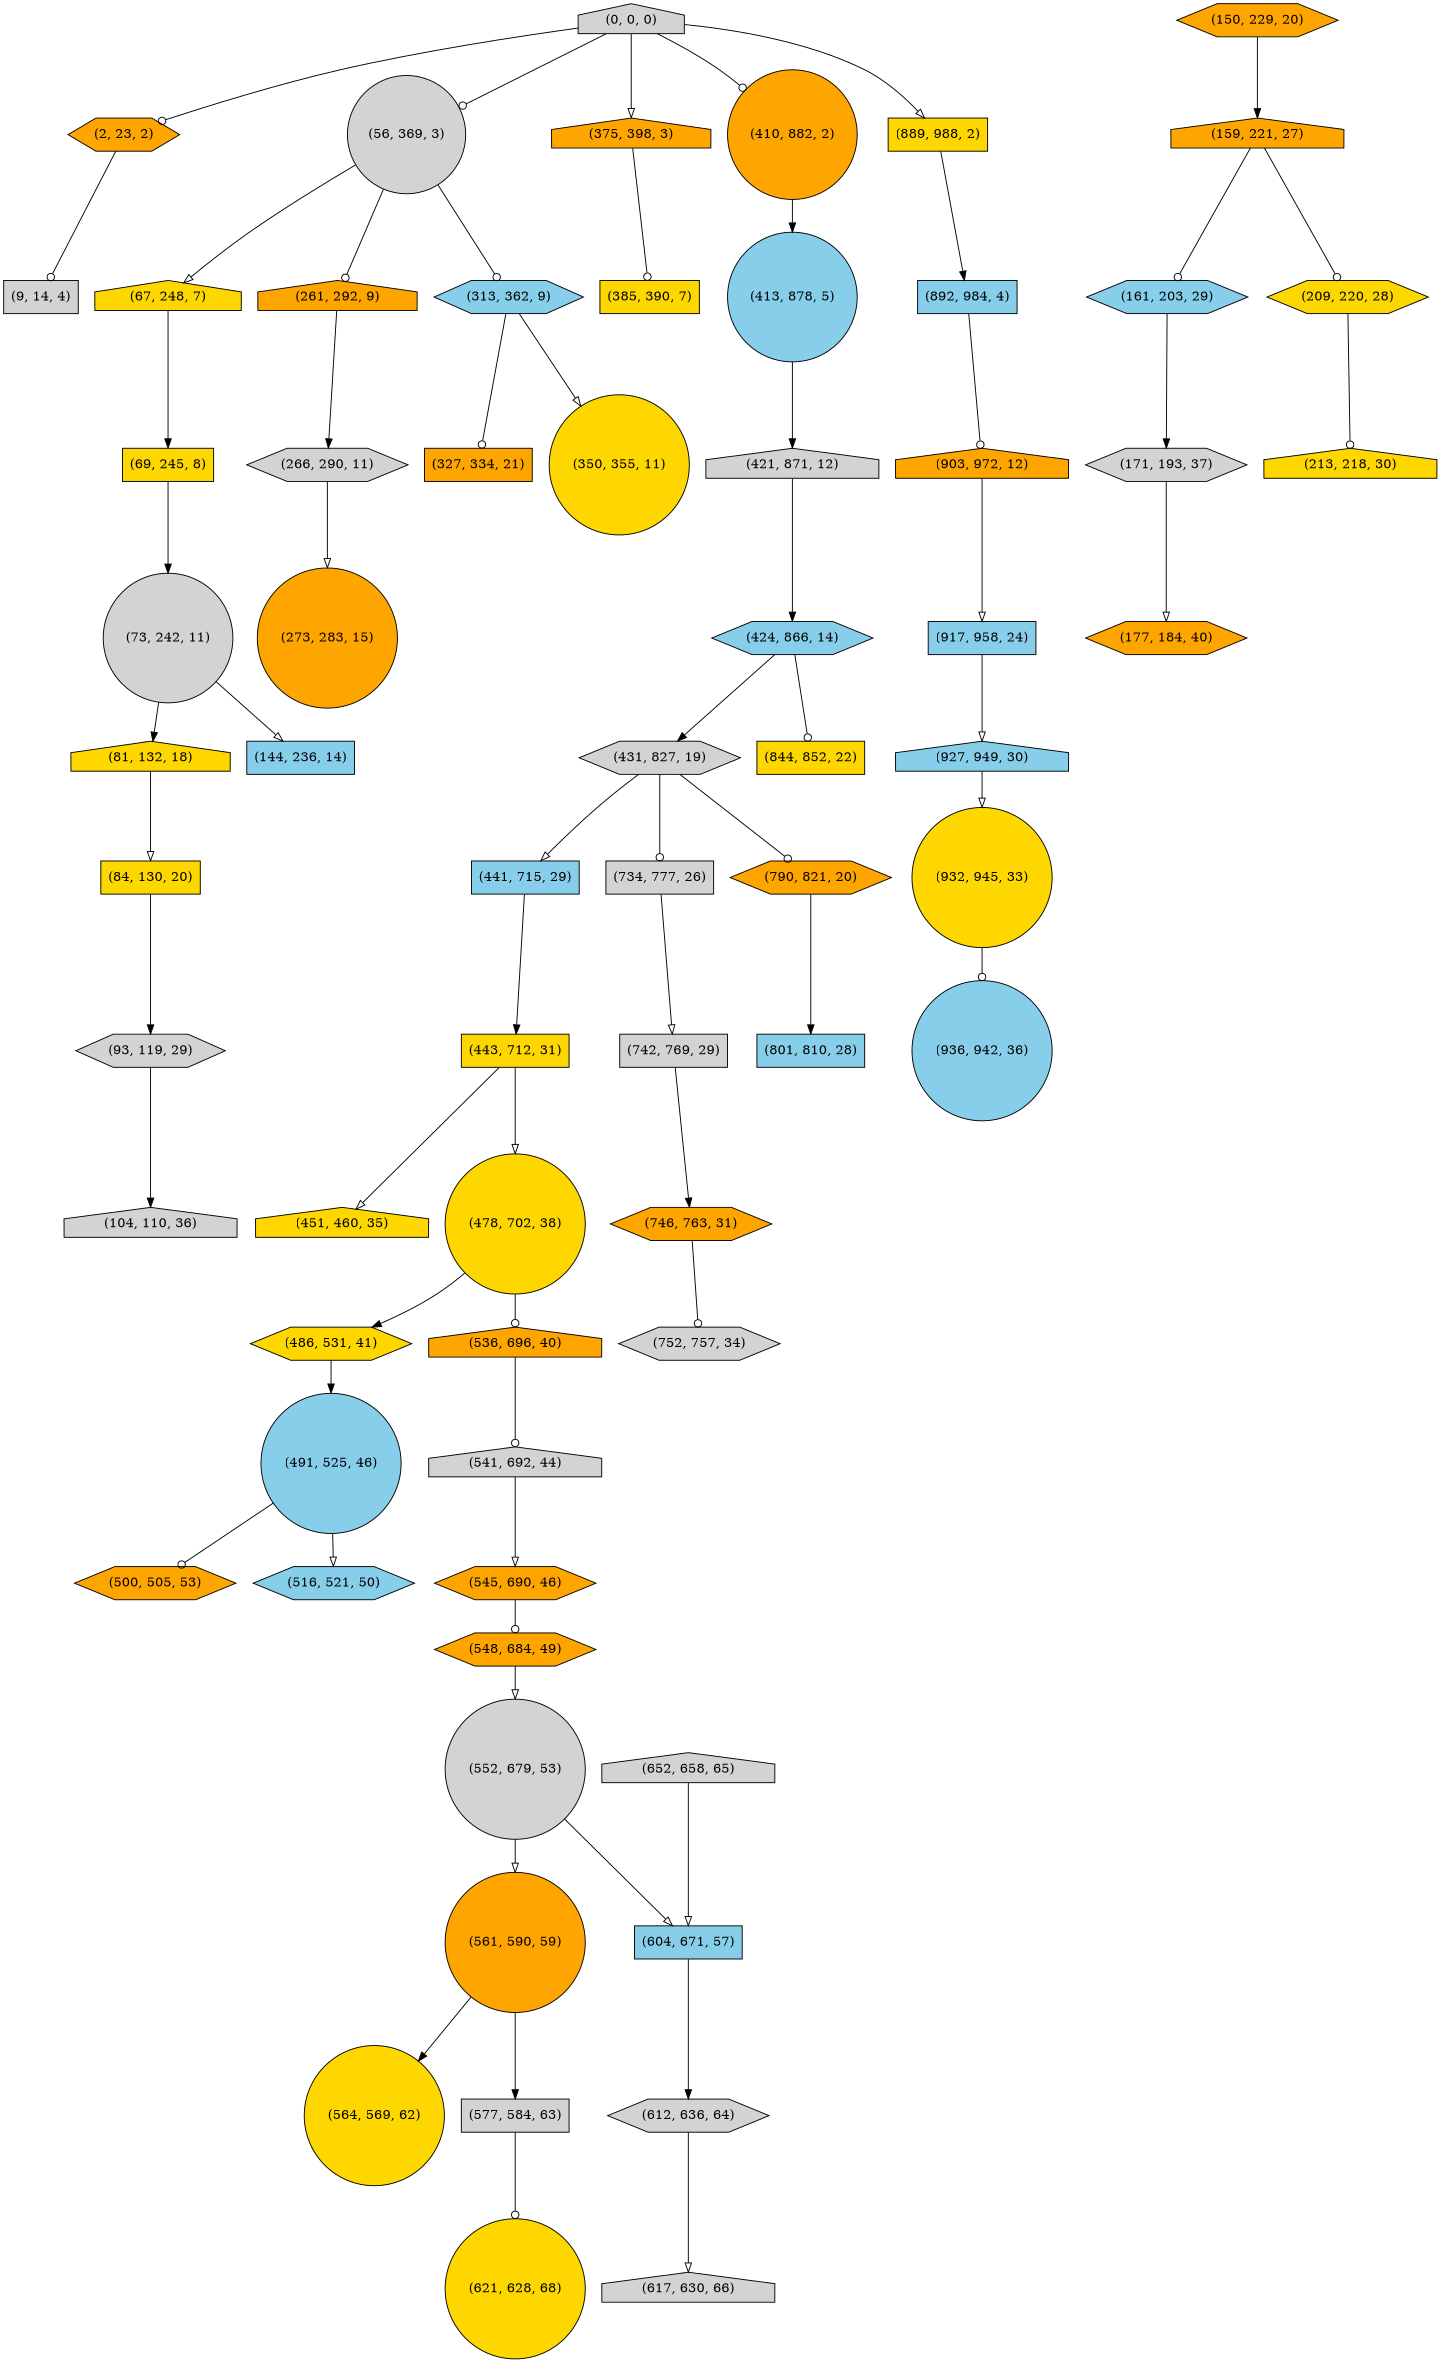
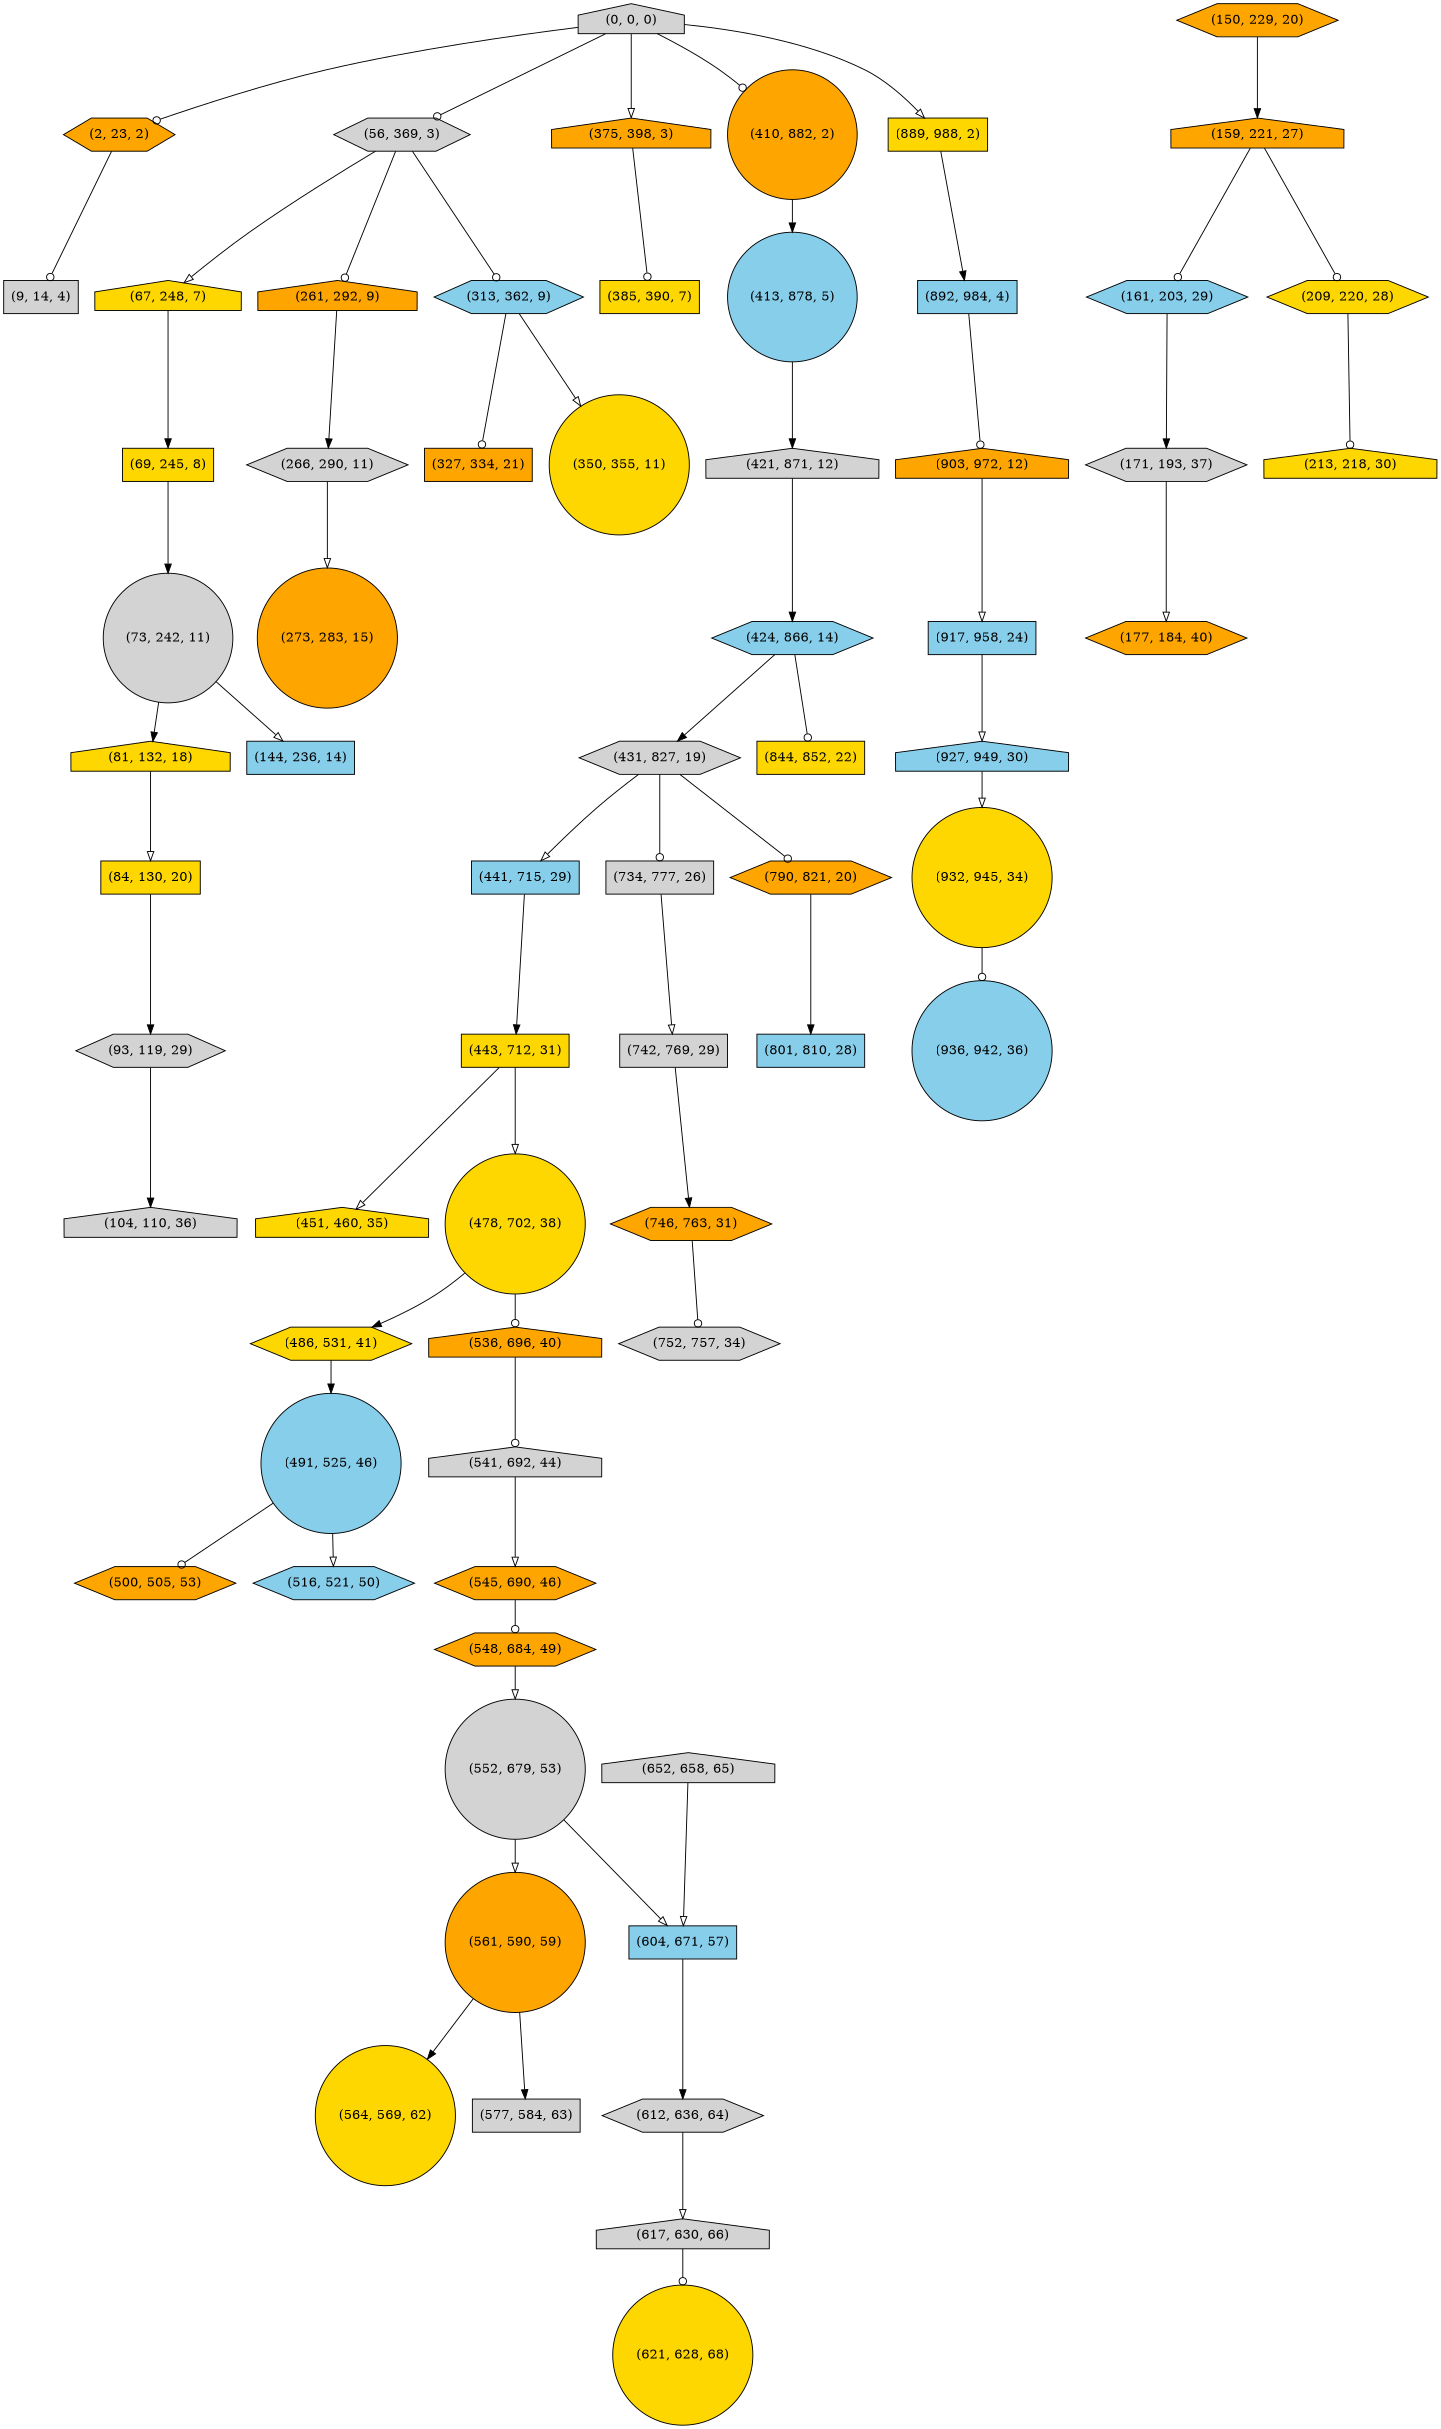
node "(56, 369, 3)": shape circle -> hexagon
node "(932, 945, 33)": label "(932, 945, 33)" -> "(932, 945, 34)"
edge "(577, 584, 63)" -> "(621, 628, 68)": now "(617, 630, 66)" -> "(621, 628, 68)"
